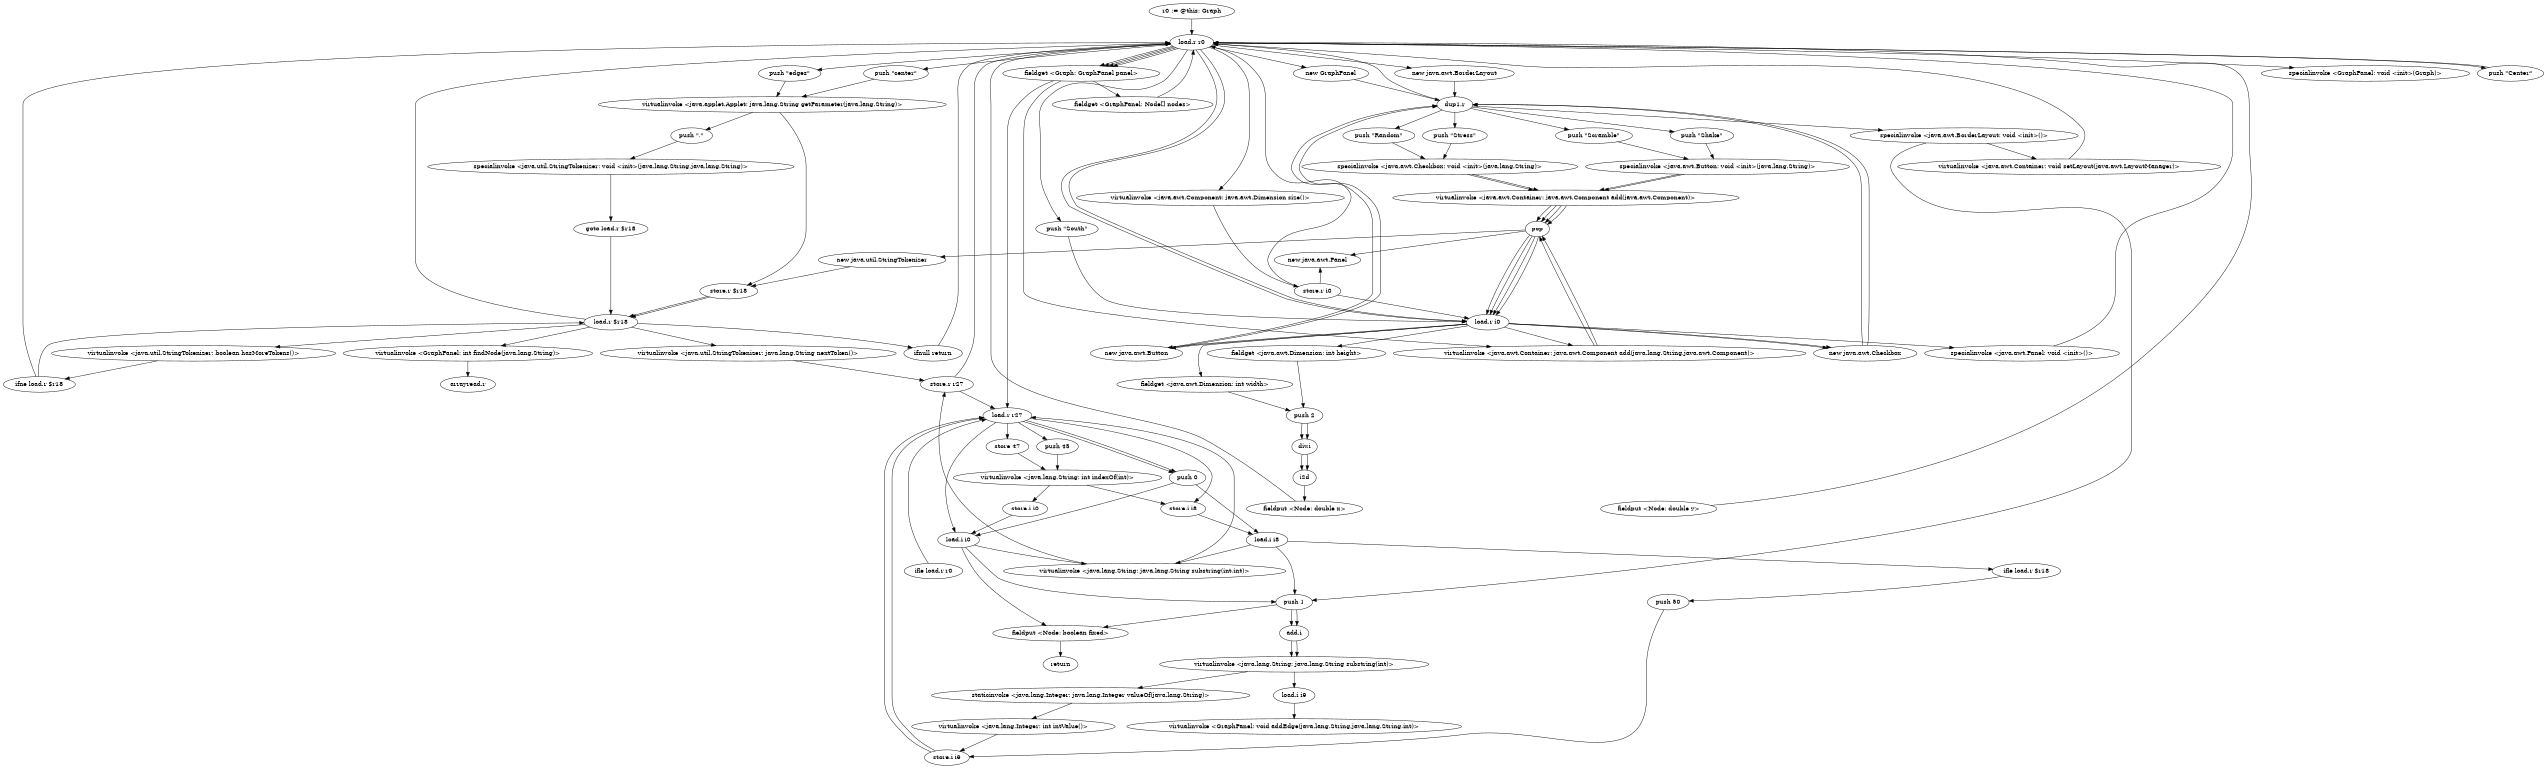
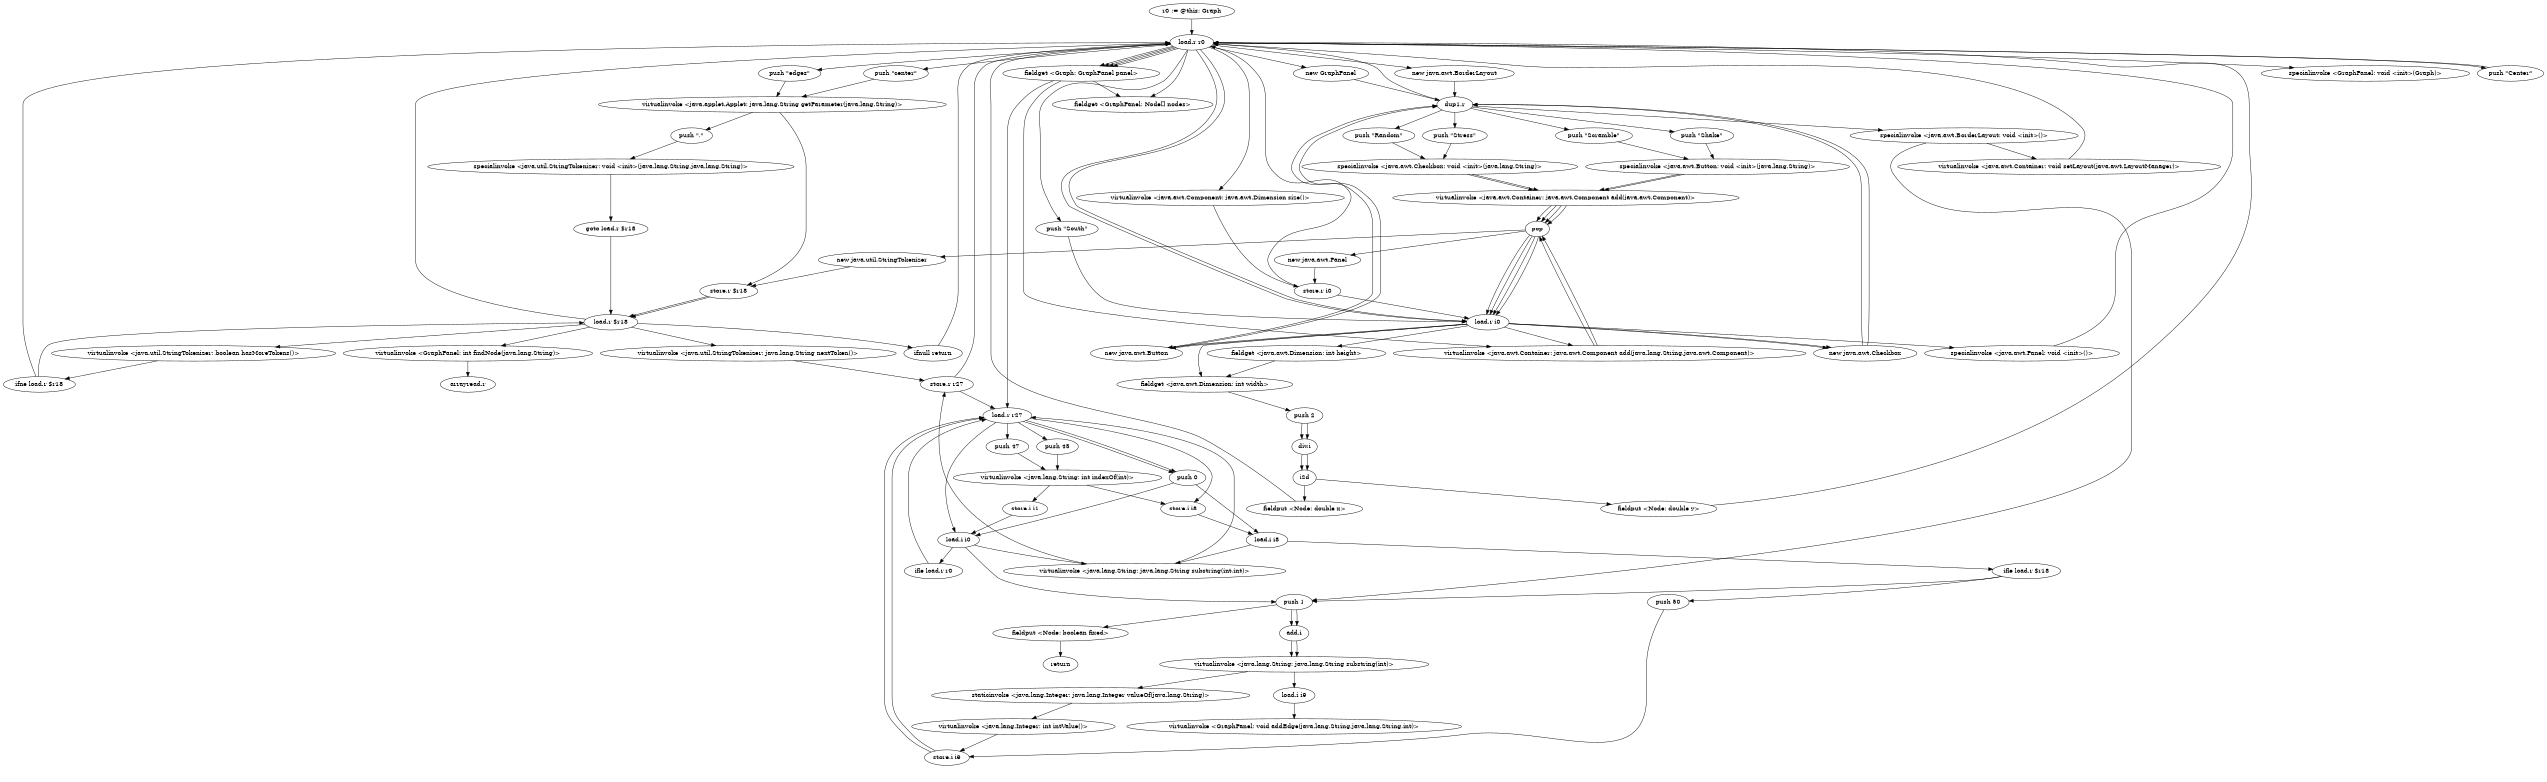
edge "fieldget <GraphPanel: Node[] nodes>" -> "load.r r0": reversed
edge "store.r i0" -> "new java.awt.Panel": reversed
edge "fieldget <java.awt.Dimension: int height>" -> "push 2": now "fieldget <java.awt.Dimension: int height>" -> "fieldget <java.awt.Dimension: int width>"
node "store 47": label "store 47" -> "push 47"
edge "i2d" -> "fieldput <Node: double y>": added
node "store.i i0": label "store.i i0" -> "store.i i1"
edge "load.i i8" -> "push 1": now "ifle load.r $r18" -> "push 1"
edge "load.i i0" -> "fieldput <Node: boolean fixed>": now "load.i i0" -> "ifle load.r r0"
